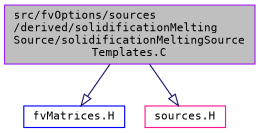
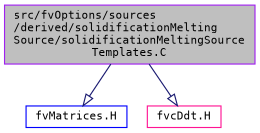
node "sources.H": label "sources.H" -> "fvcDdt.H"
